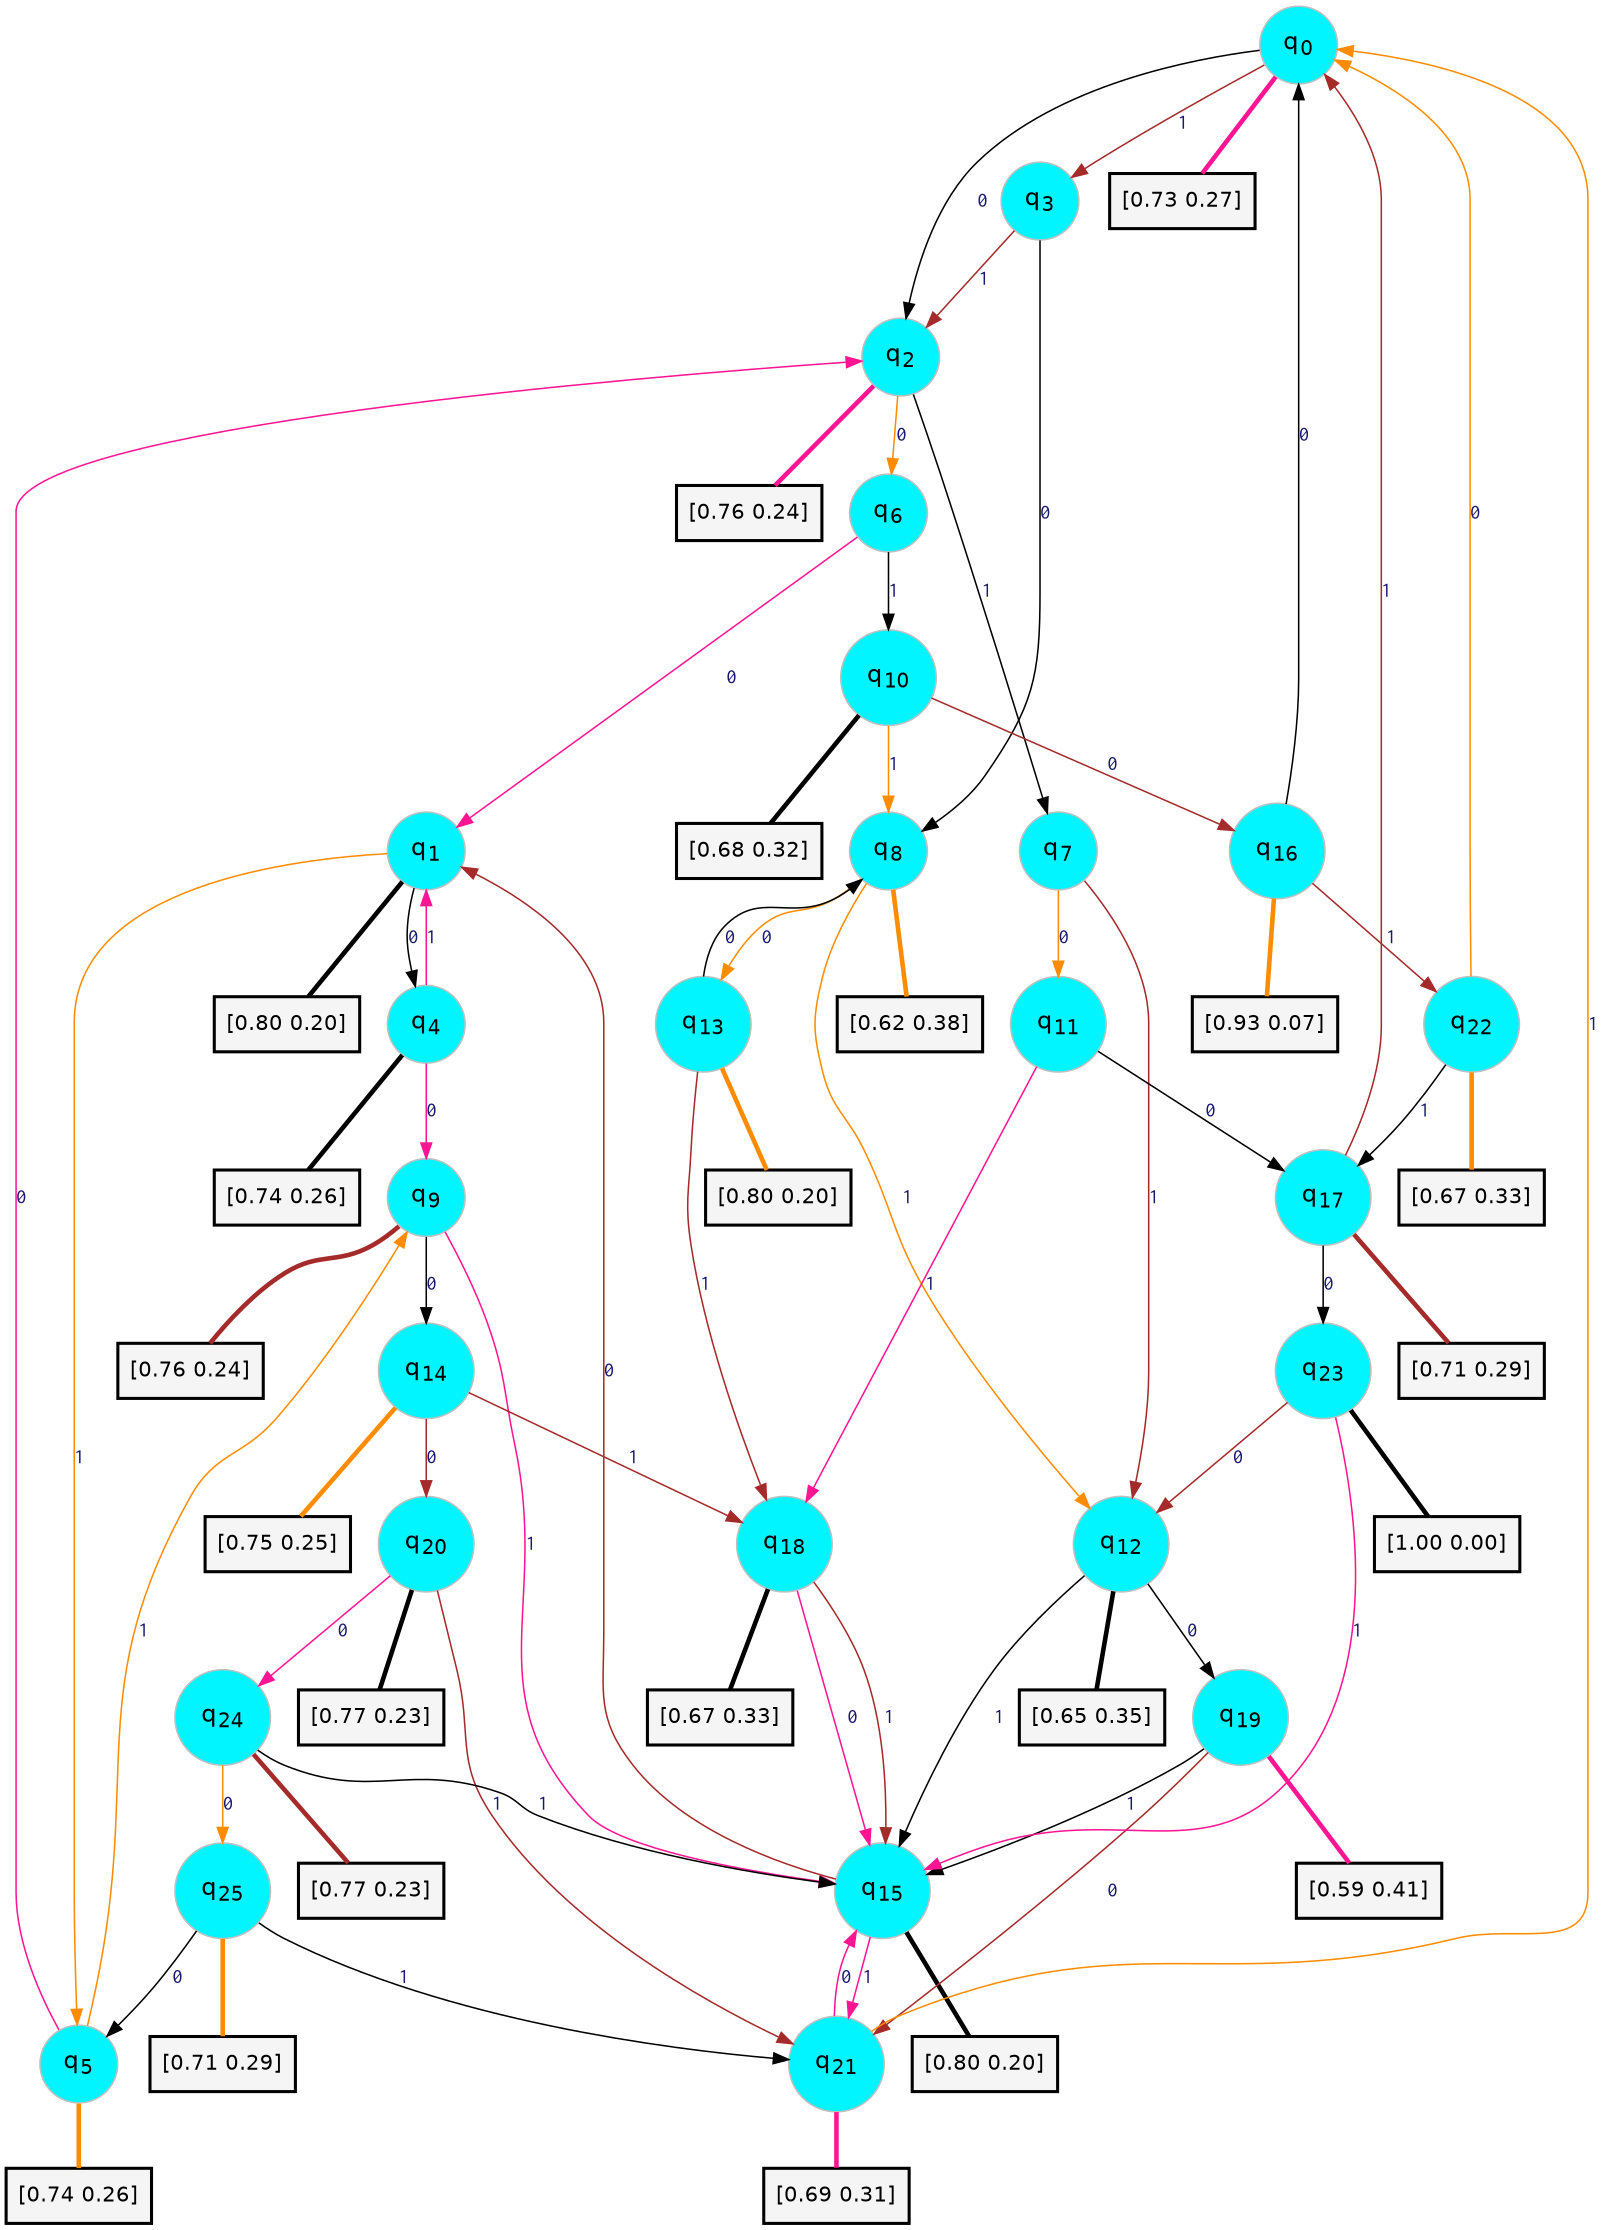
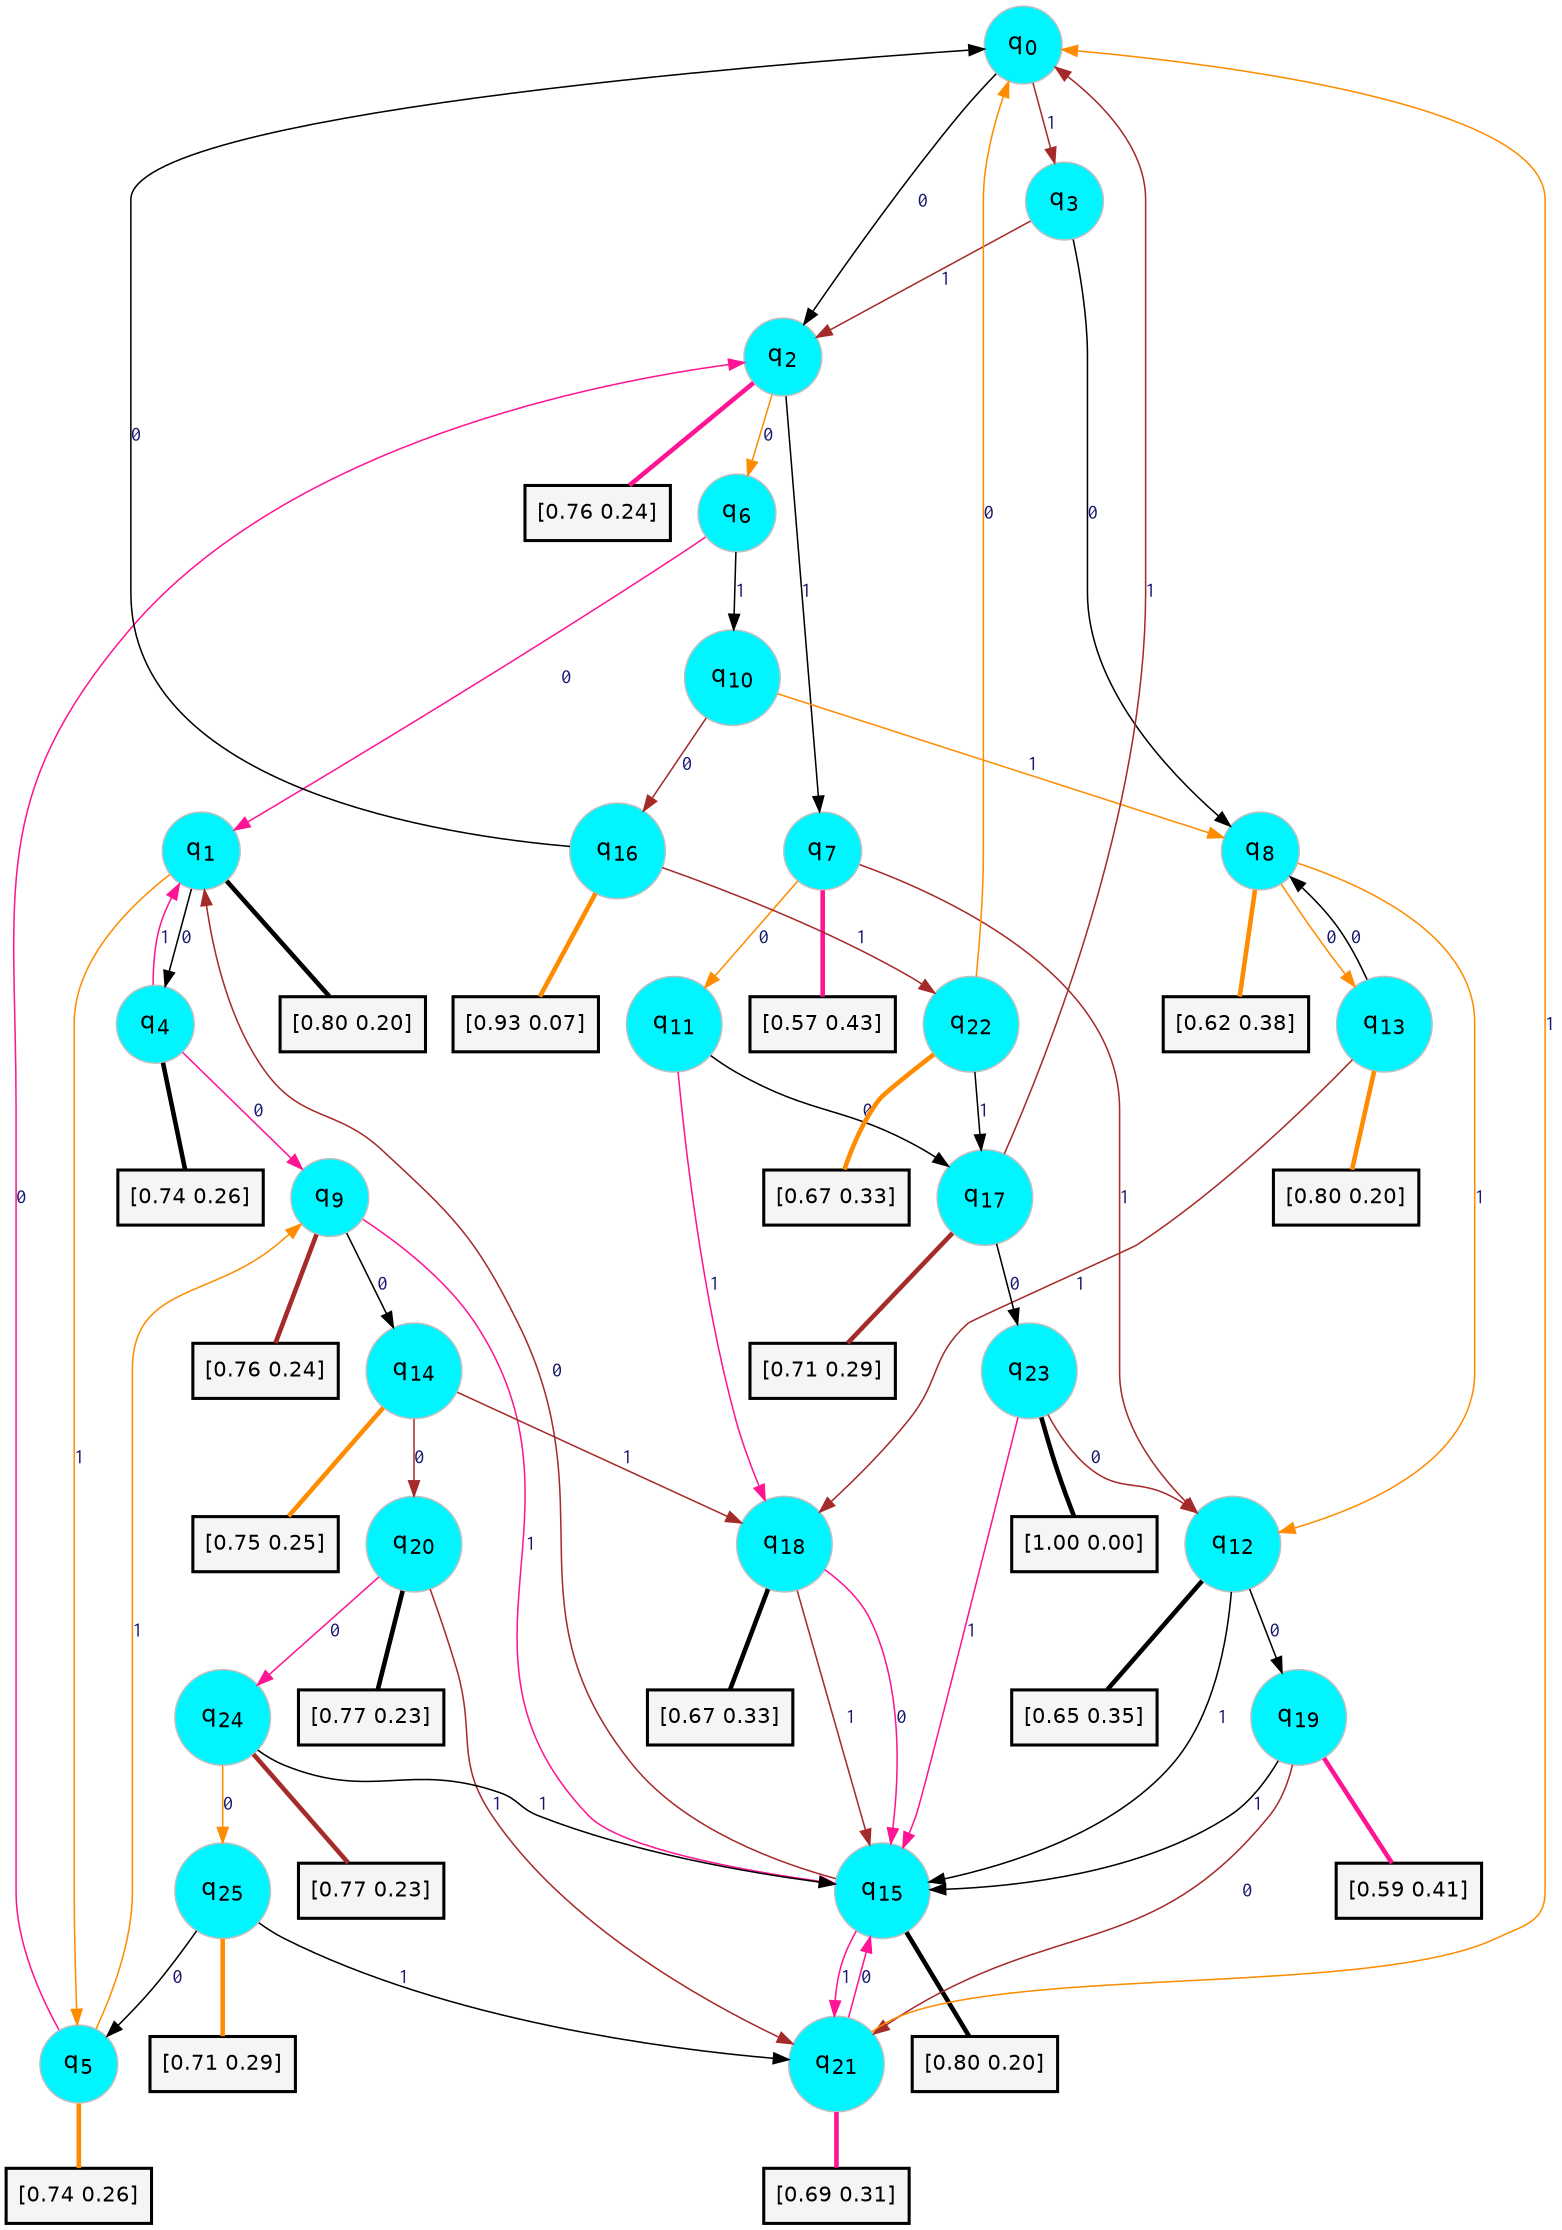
node "[0.73 0.27]": removed
node "[0.68 0.32]": removed
node "[0.57 0.43]": added
